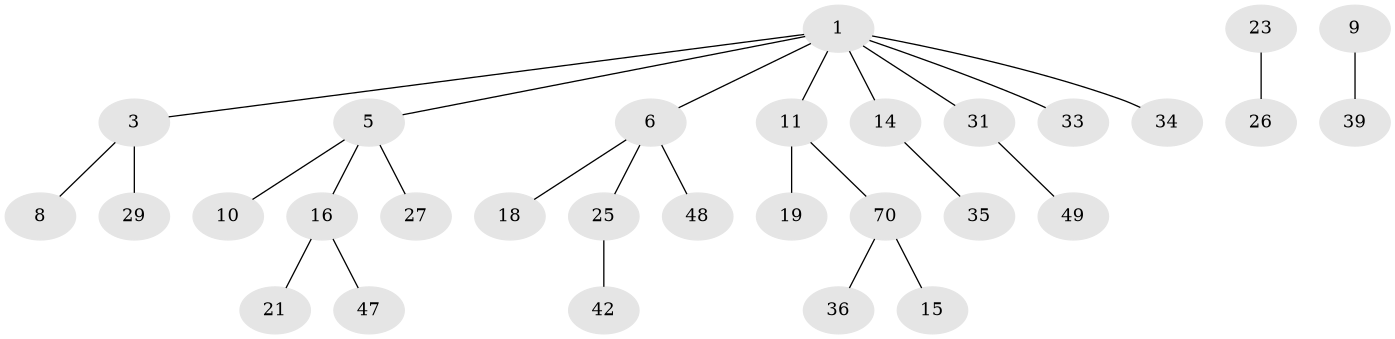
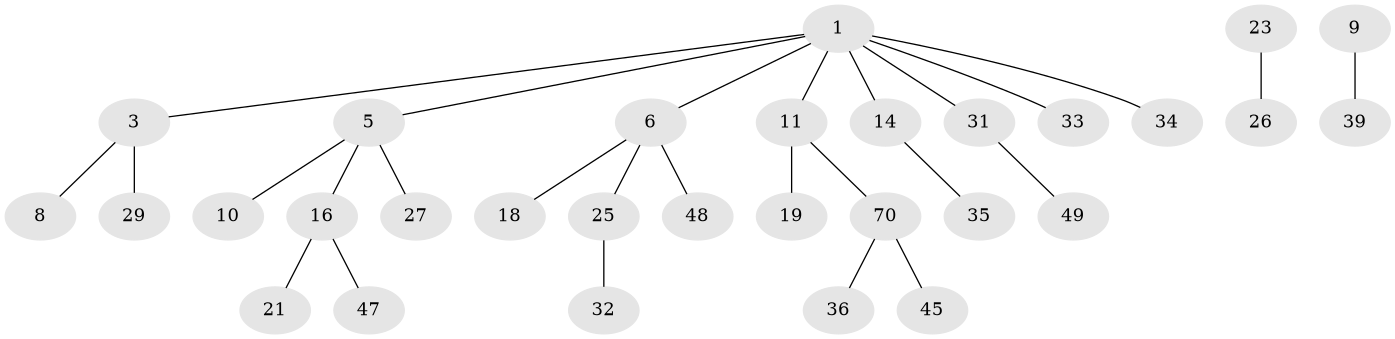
node "42": label "42" -> "32"
node "15": label "15" -> "45"
